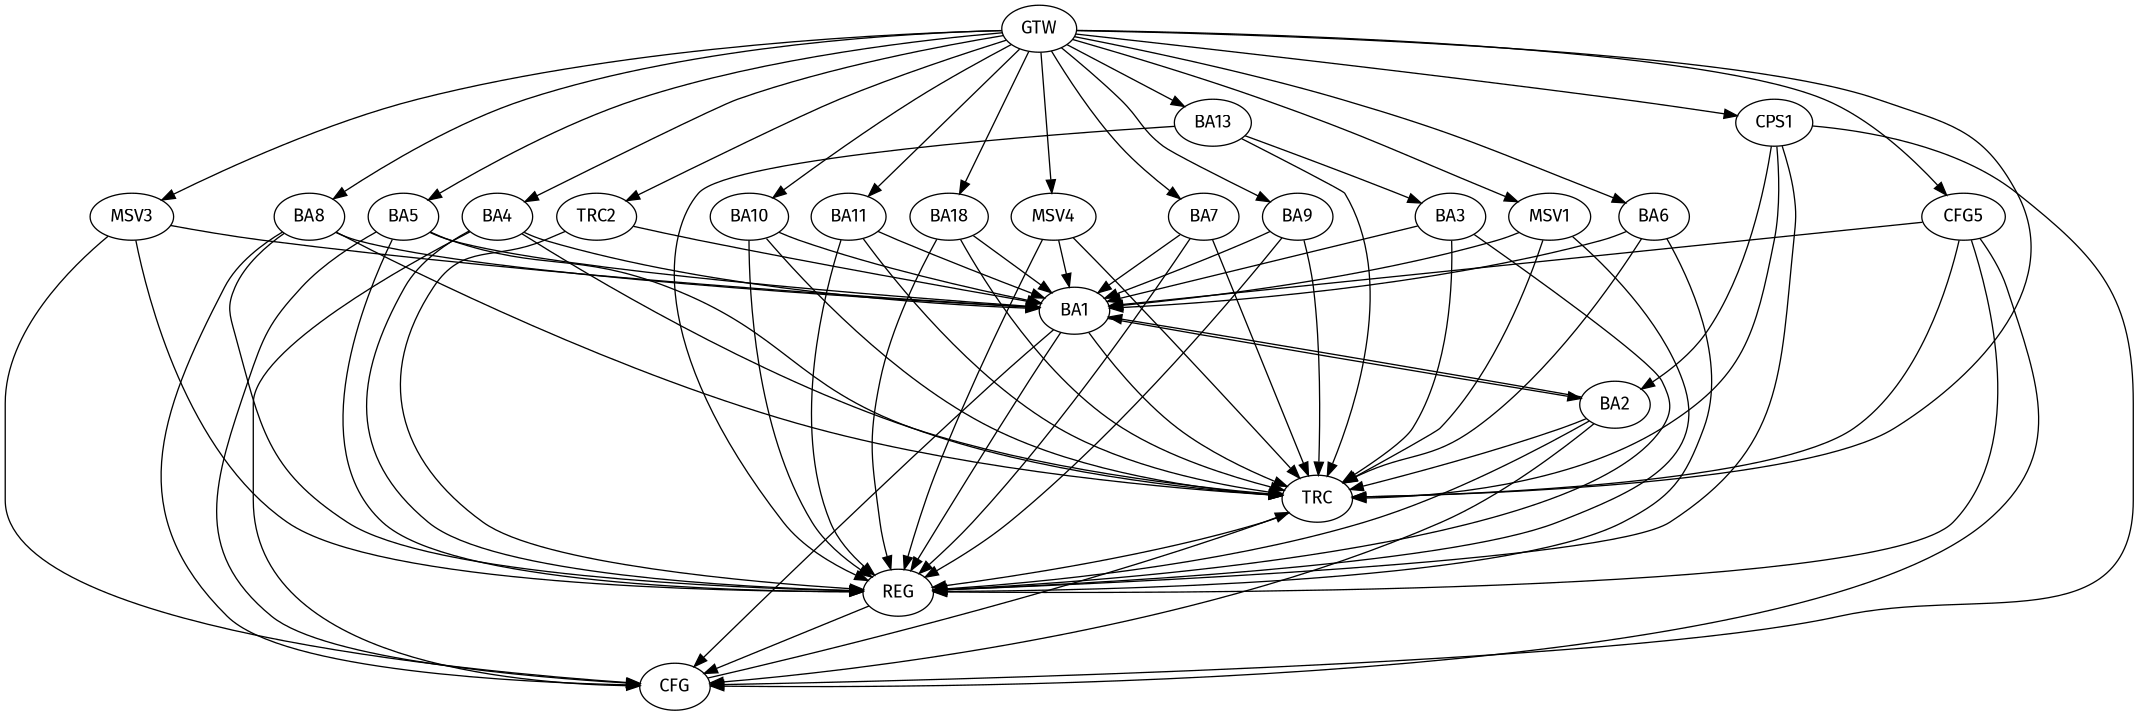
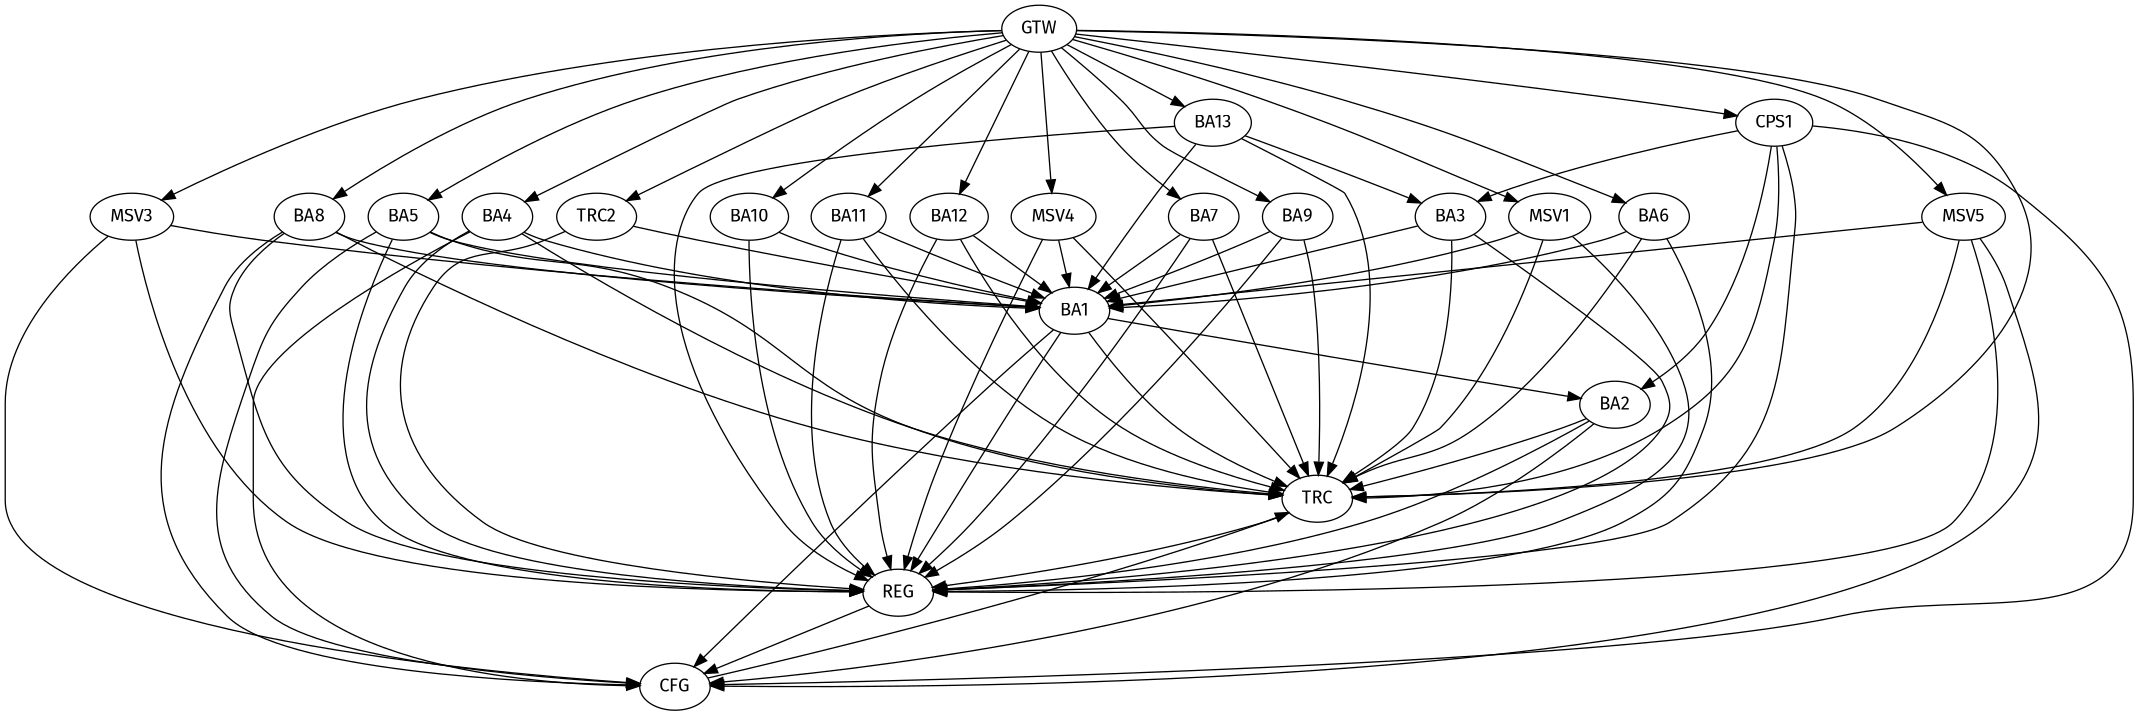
edge "CPS1" -> "BA3": added
node "BA18": label "BA18" -> "BA12"
node "CFG5": label "CFG5" -> "MSV5"
edge "BA2" -> "BA1": now "BA13" -> "BA1"
edge "BA10" -> "TRC": removed
